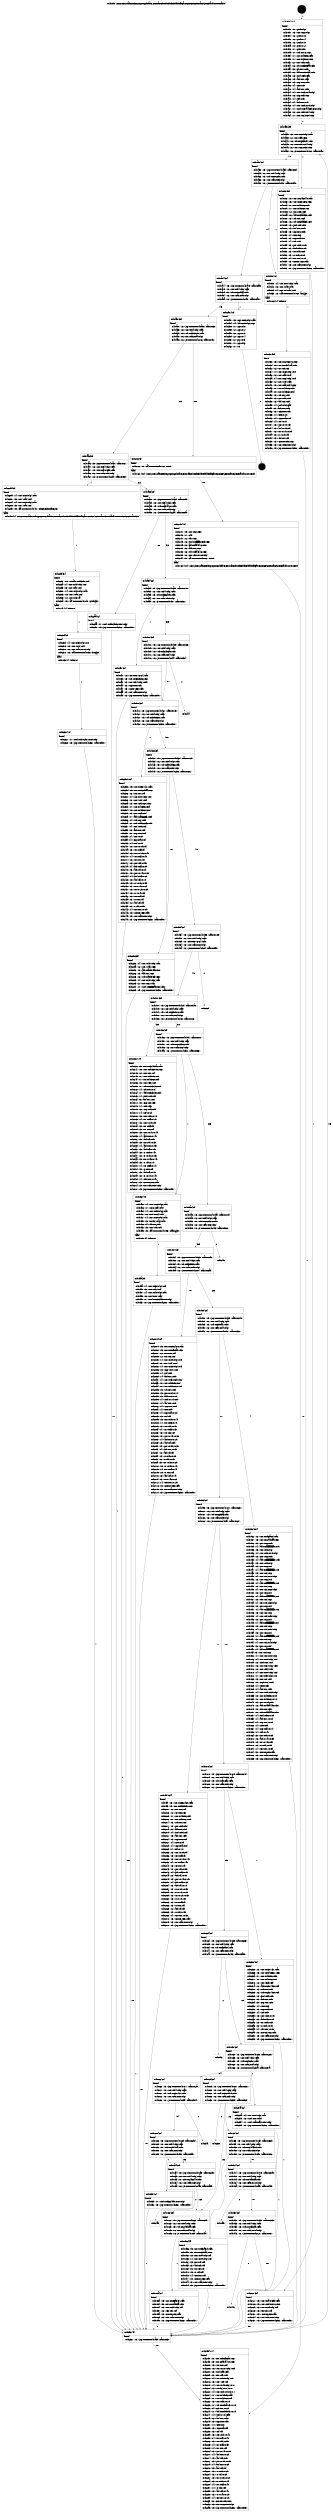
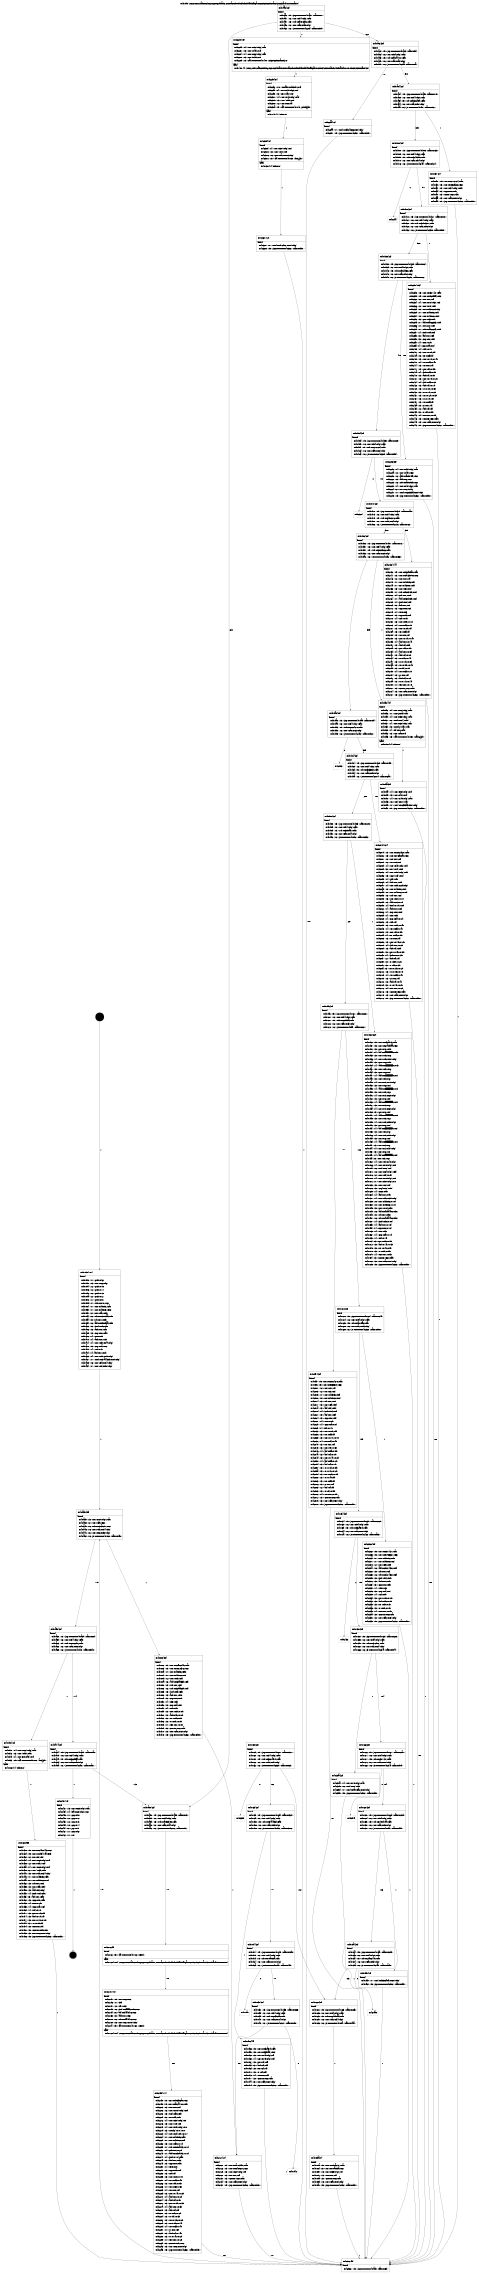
edge "0x401a90 [28]" -> "0x401aac [28]": reversed
edge "0x402561 [5]" -> "0x4021f9 [177]": reversed
